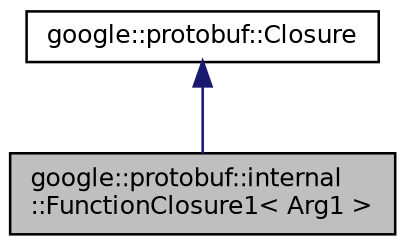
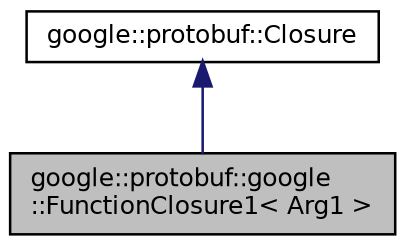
node "google::protobuf::internal ::FunctionClosure1< Arg1 >": label "google::protobuf::internal ::FunctionClosure1< Arg1 >" -> "google::protobuf::google ::FunctionClosure1< Arg1 >"
